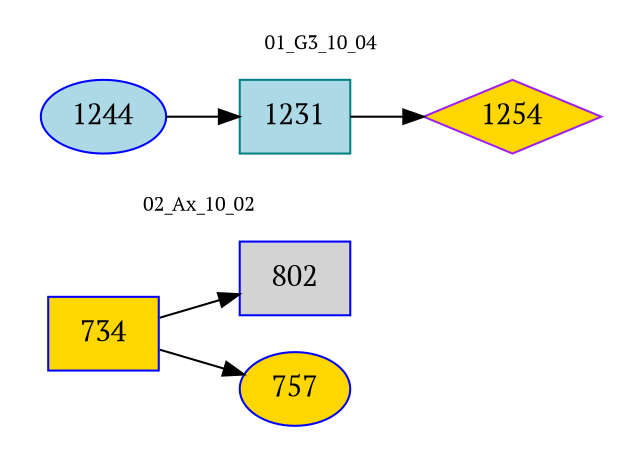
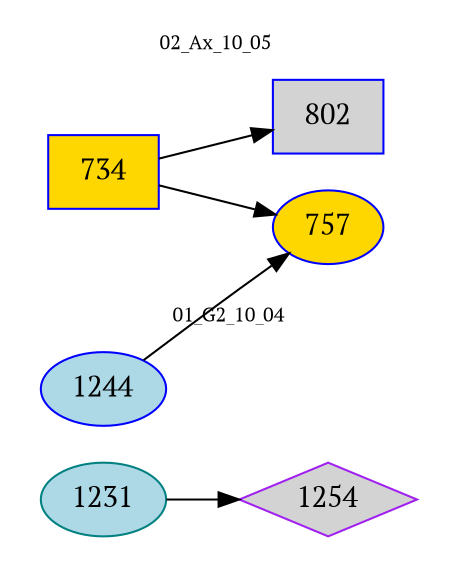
cluster "01_G3_10_04": label "01_G3_10_04" -> "01_G2_10_04"
edge "1244" -> "1231": now "1244" -> "757"
node "1231": shape box -> ellipse
node "1254": fillcolor gold -> lightgrey
cluster "02_Ax_10_02": label "02_Ax_10_02" -> "02_Ax_10_05"
